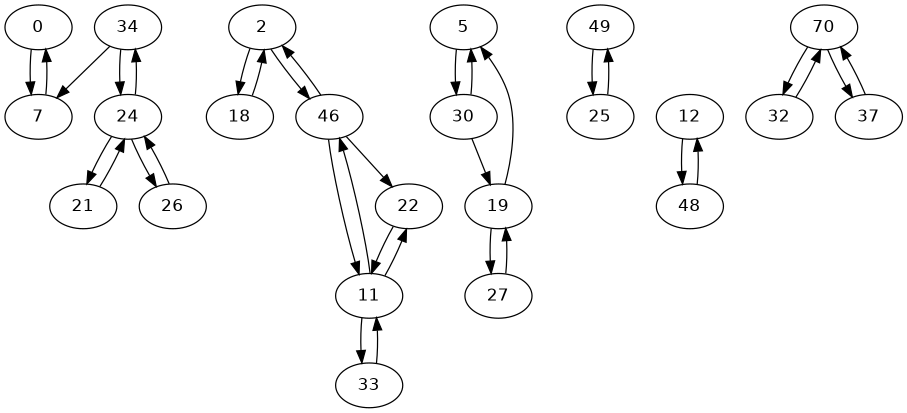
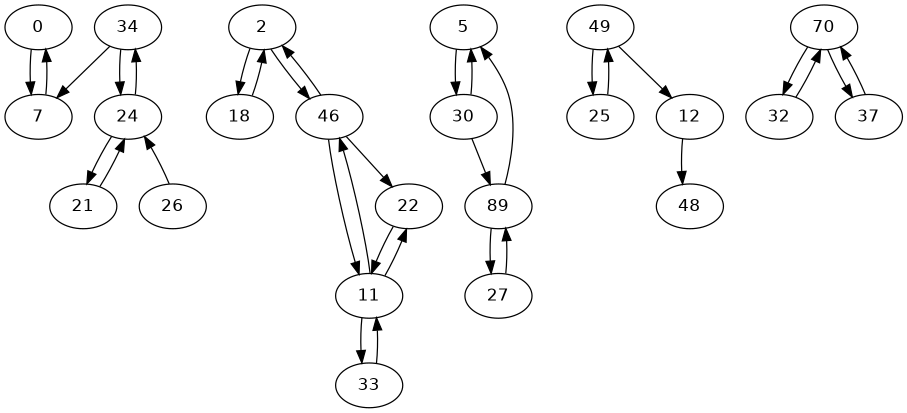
edge "24" -> "26": removed
edge "48" -> "12": now "49" -> "12"
node "19": label "19" -> "89"
